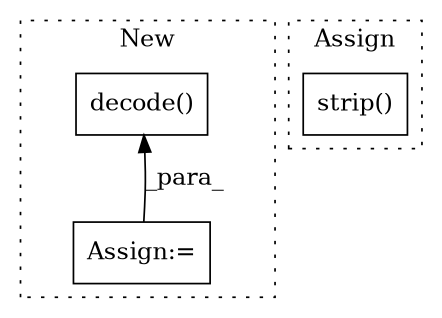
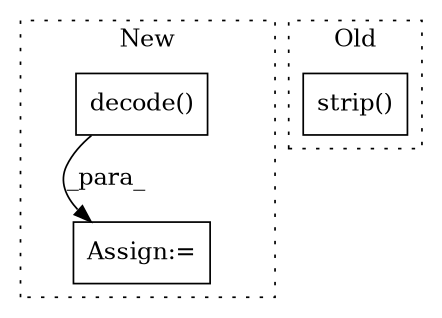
cluster "Assign": label "Assign" -> "Old"
edge "Assign:=" -> "decode()": reversed
